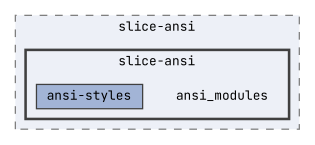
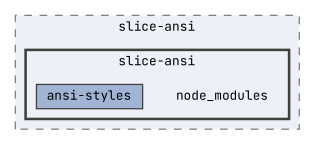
node "ansi_modules": label "ansi_modules" -> "node_modules"
